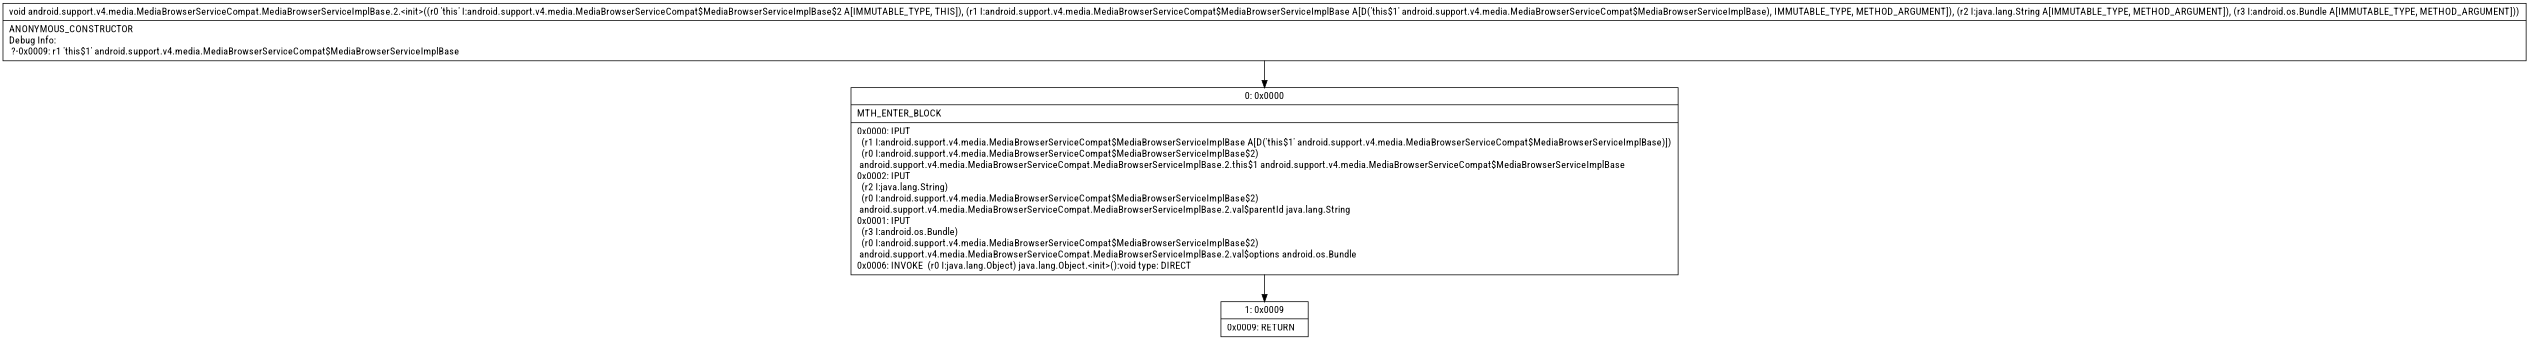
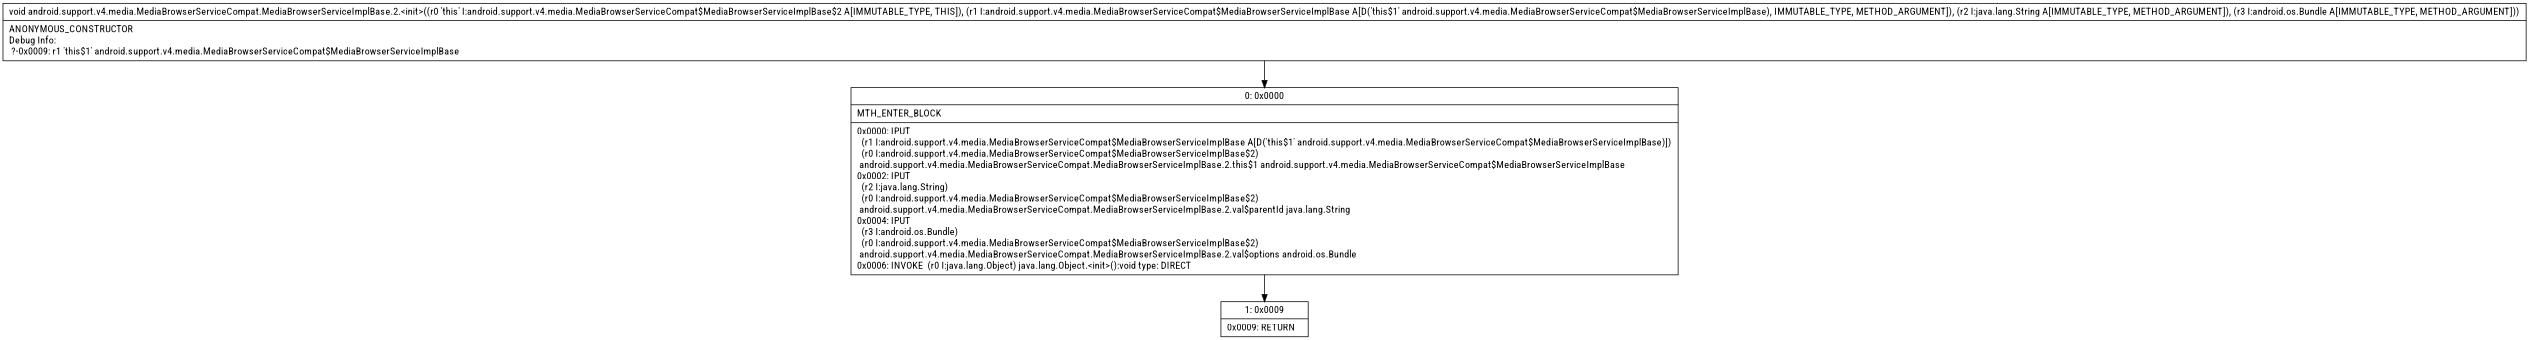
node "0: 0x0000": text "0x0001: IPUT" -> "0x0004: IPUT"
